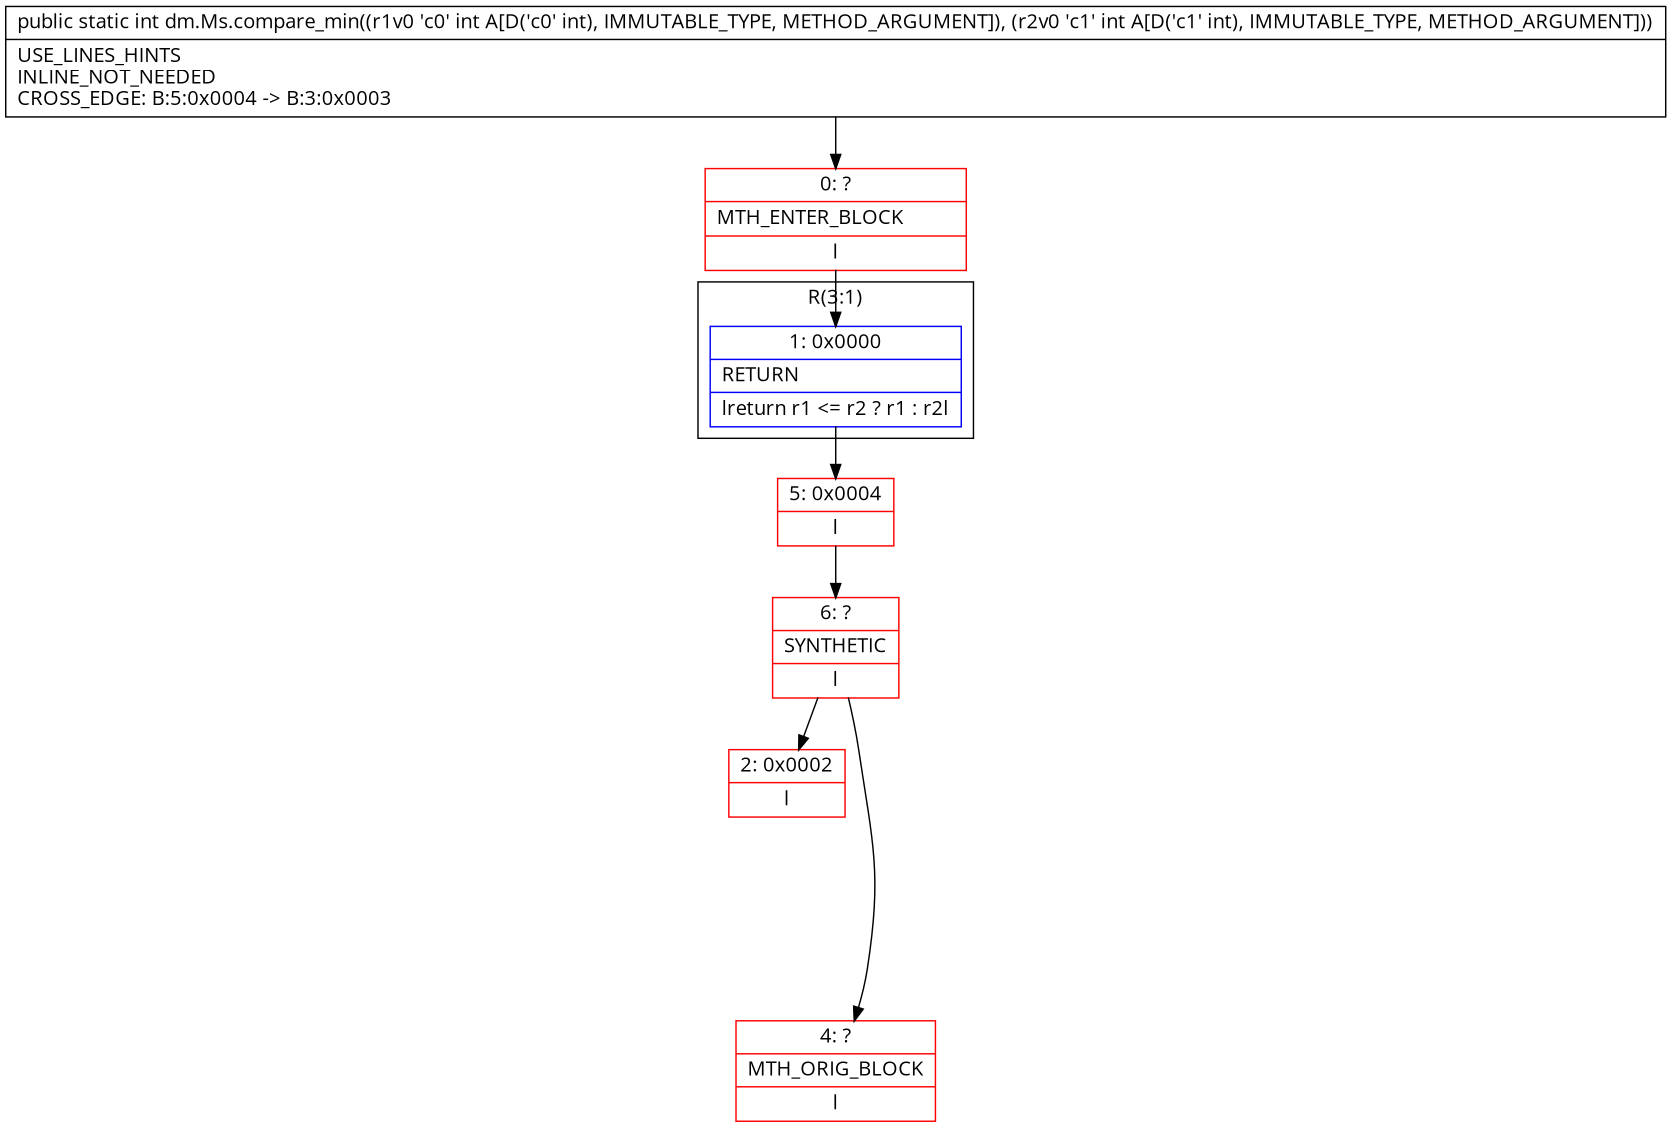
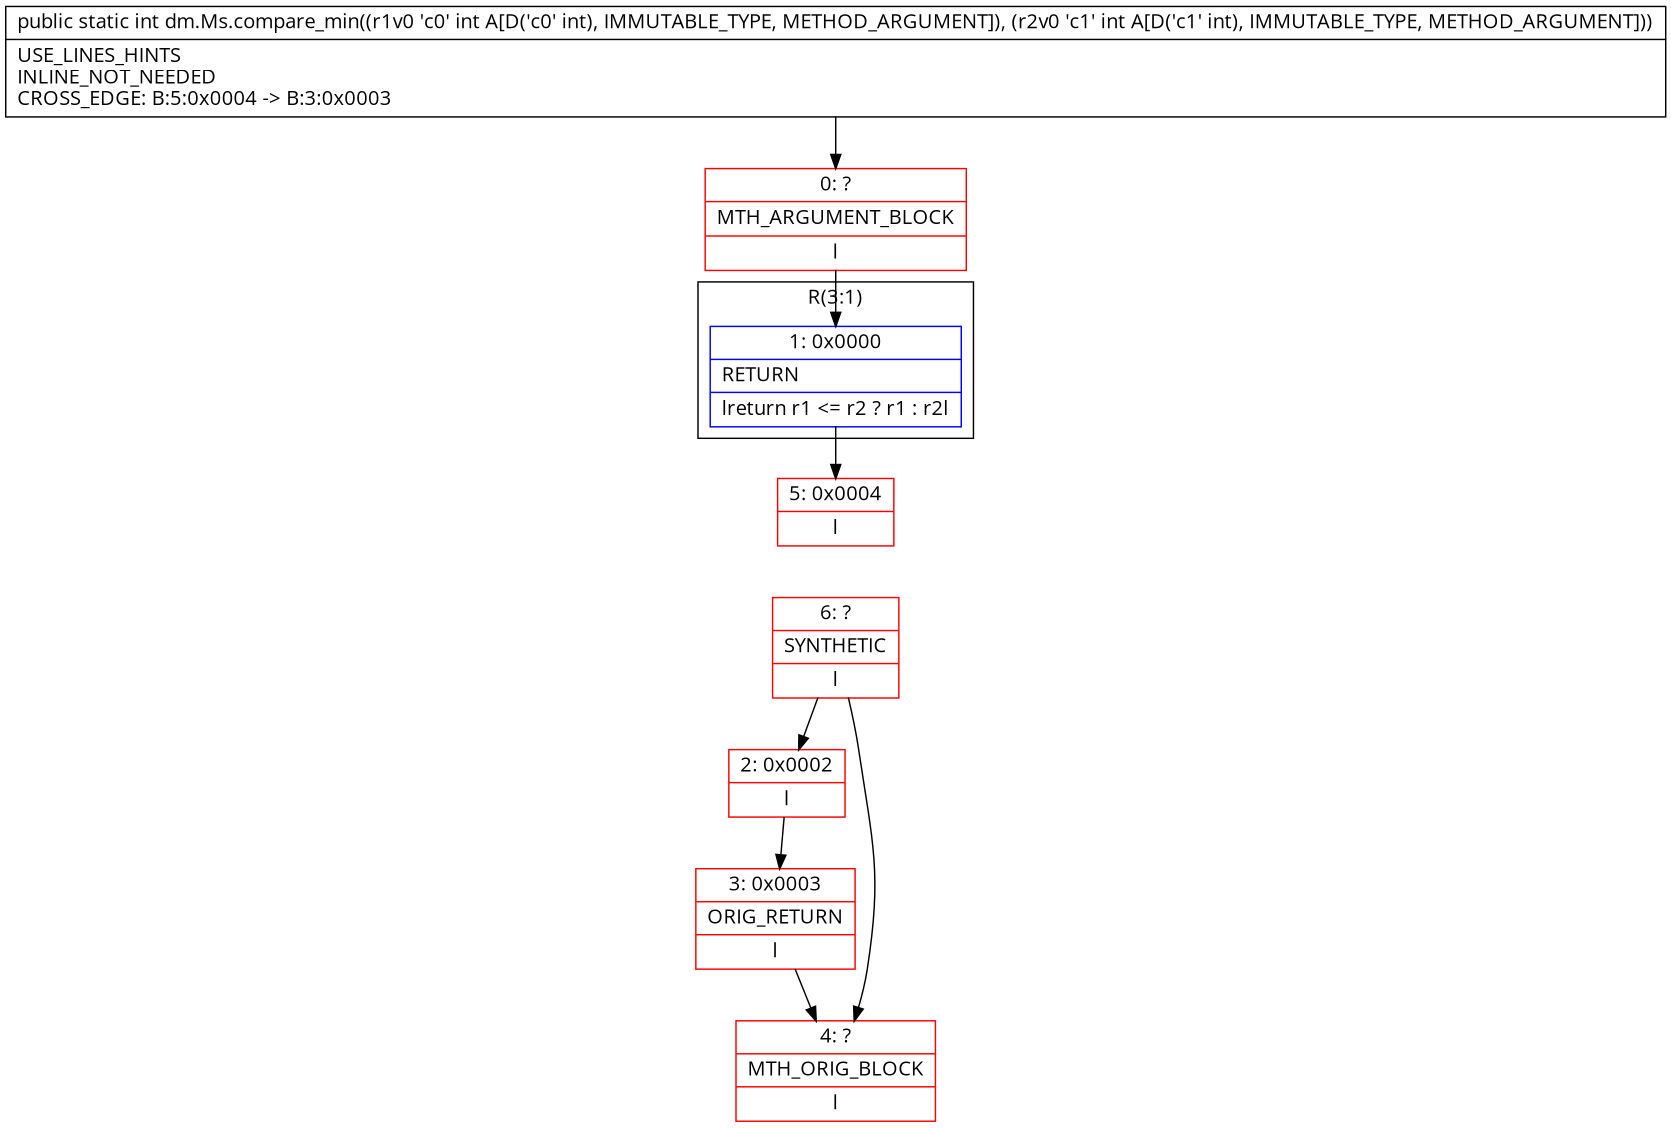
node "0: ?": text "MTH_ENTER_BLOCK" -> "MTH_ARGUMENT_BLOCK"
edge "5: 0x0004" -> "6: ?": removed
node "3: 0x0003": added
